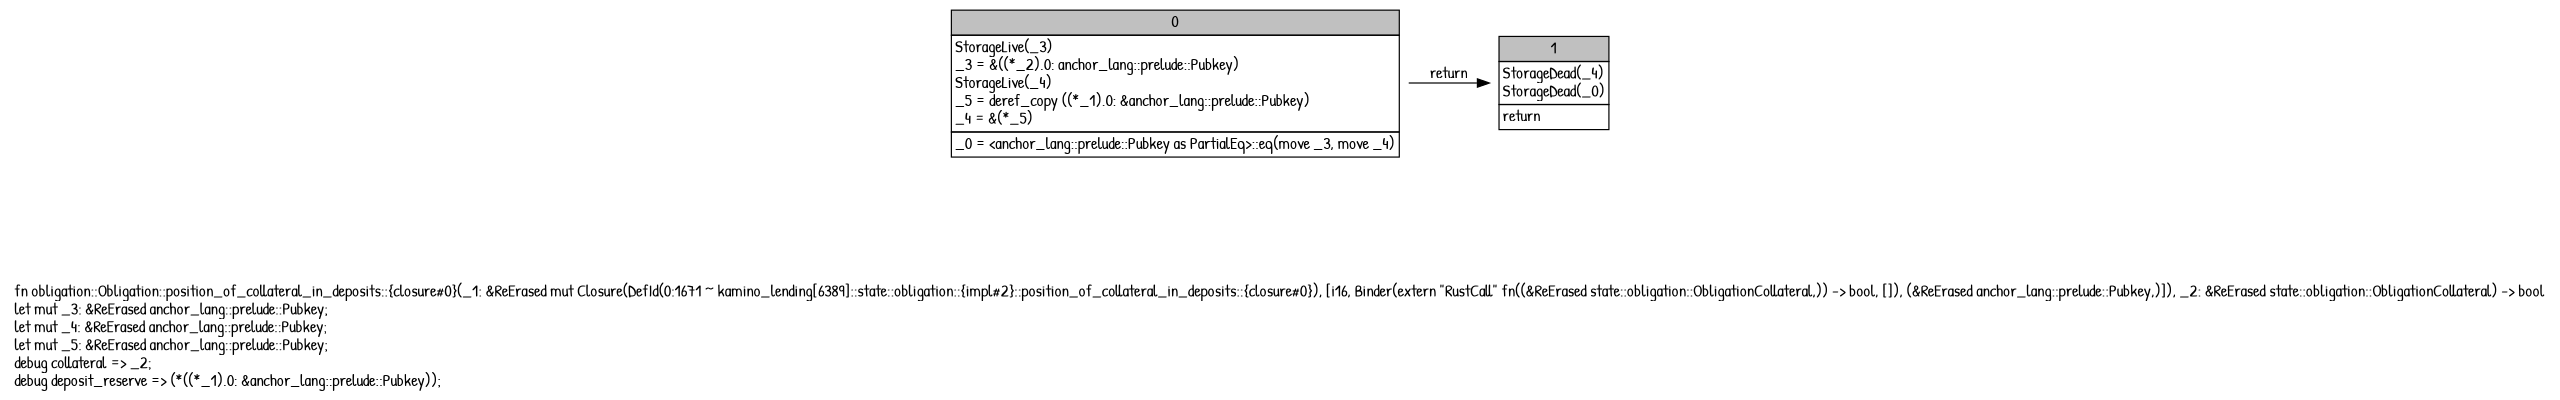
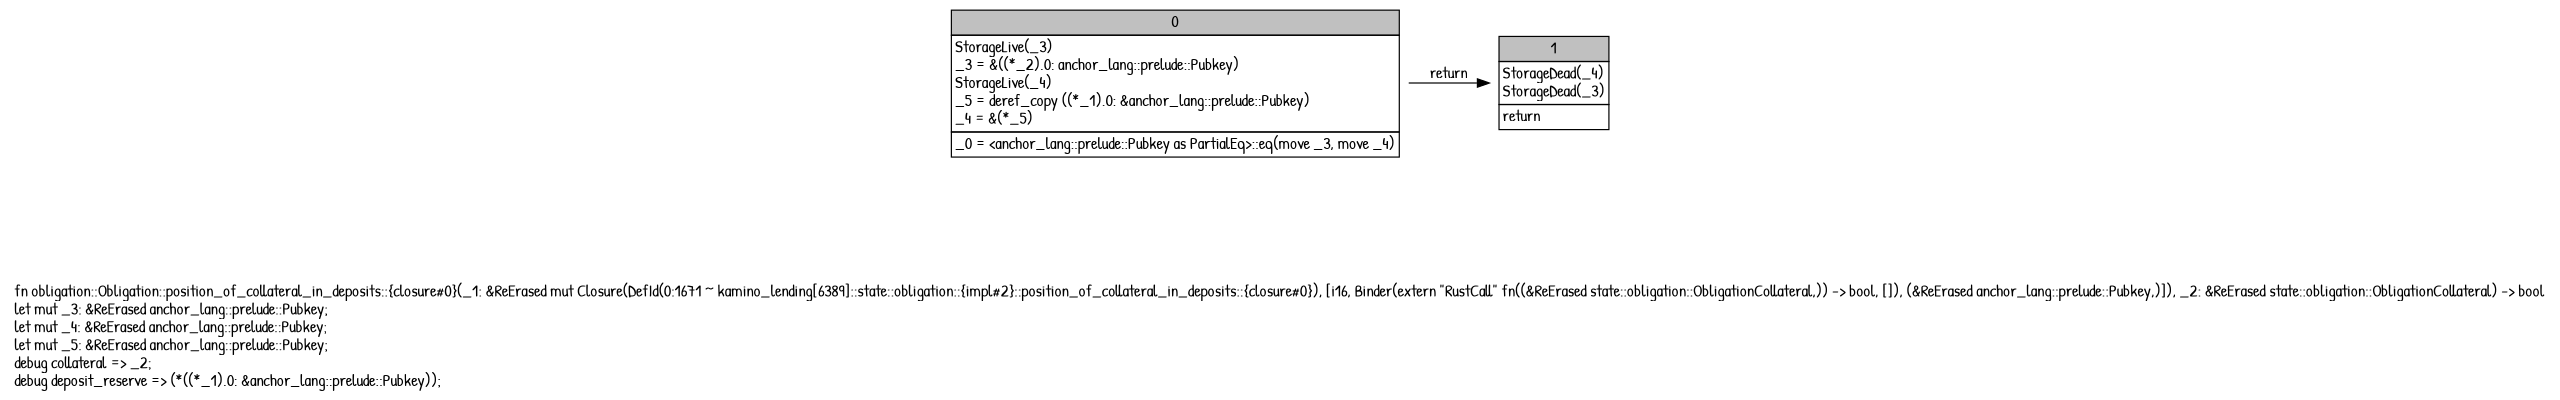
node "1": text "StorageDead(_0)" -> "StorageDead(_3)"
